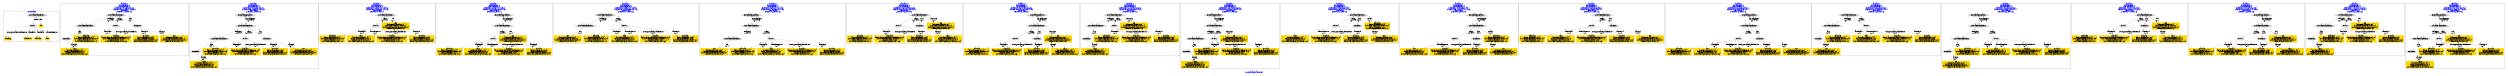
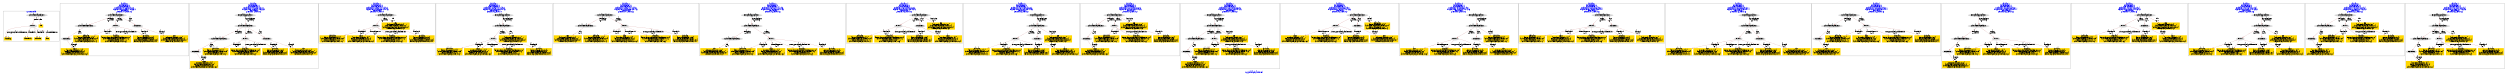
cluster "1-correct name": label "1-correct name" -> "1-correct model"
